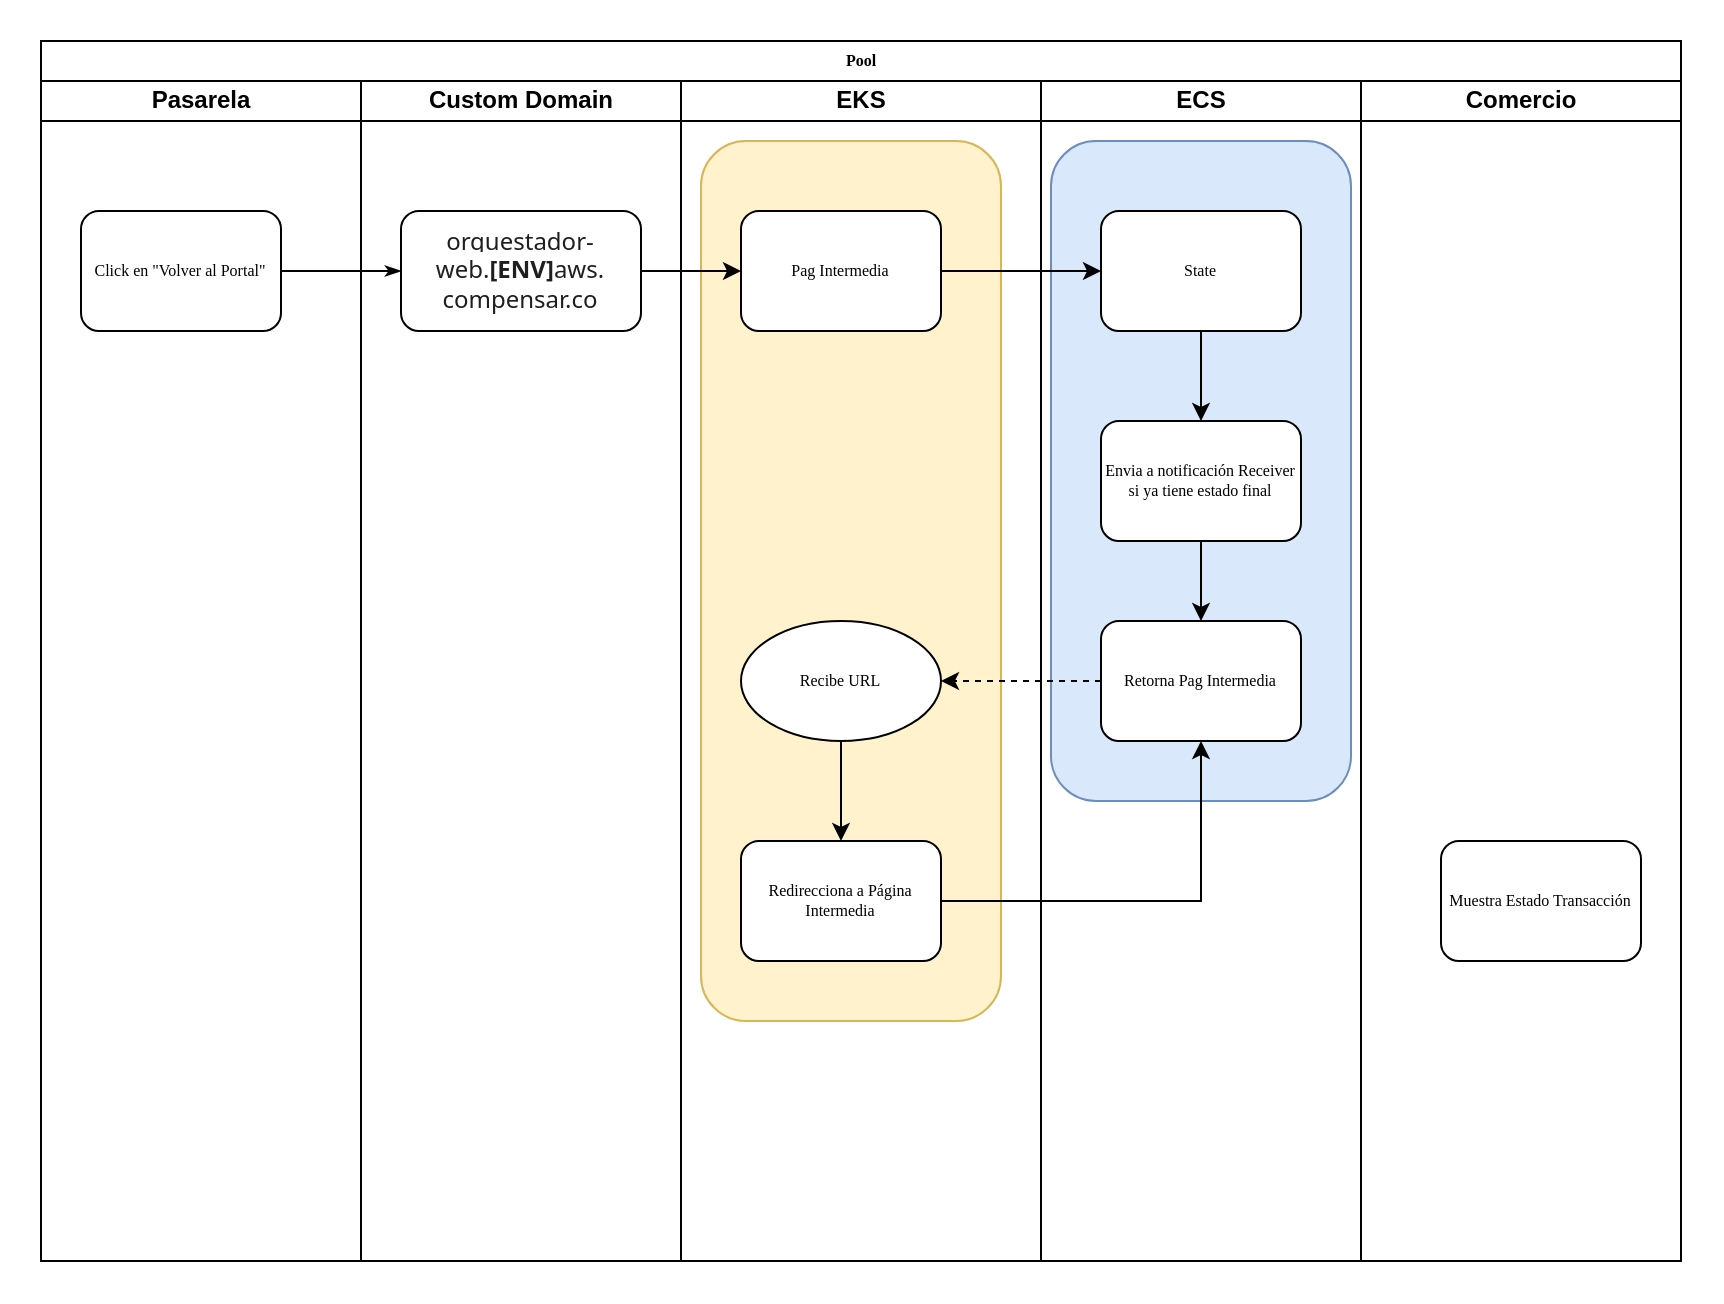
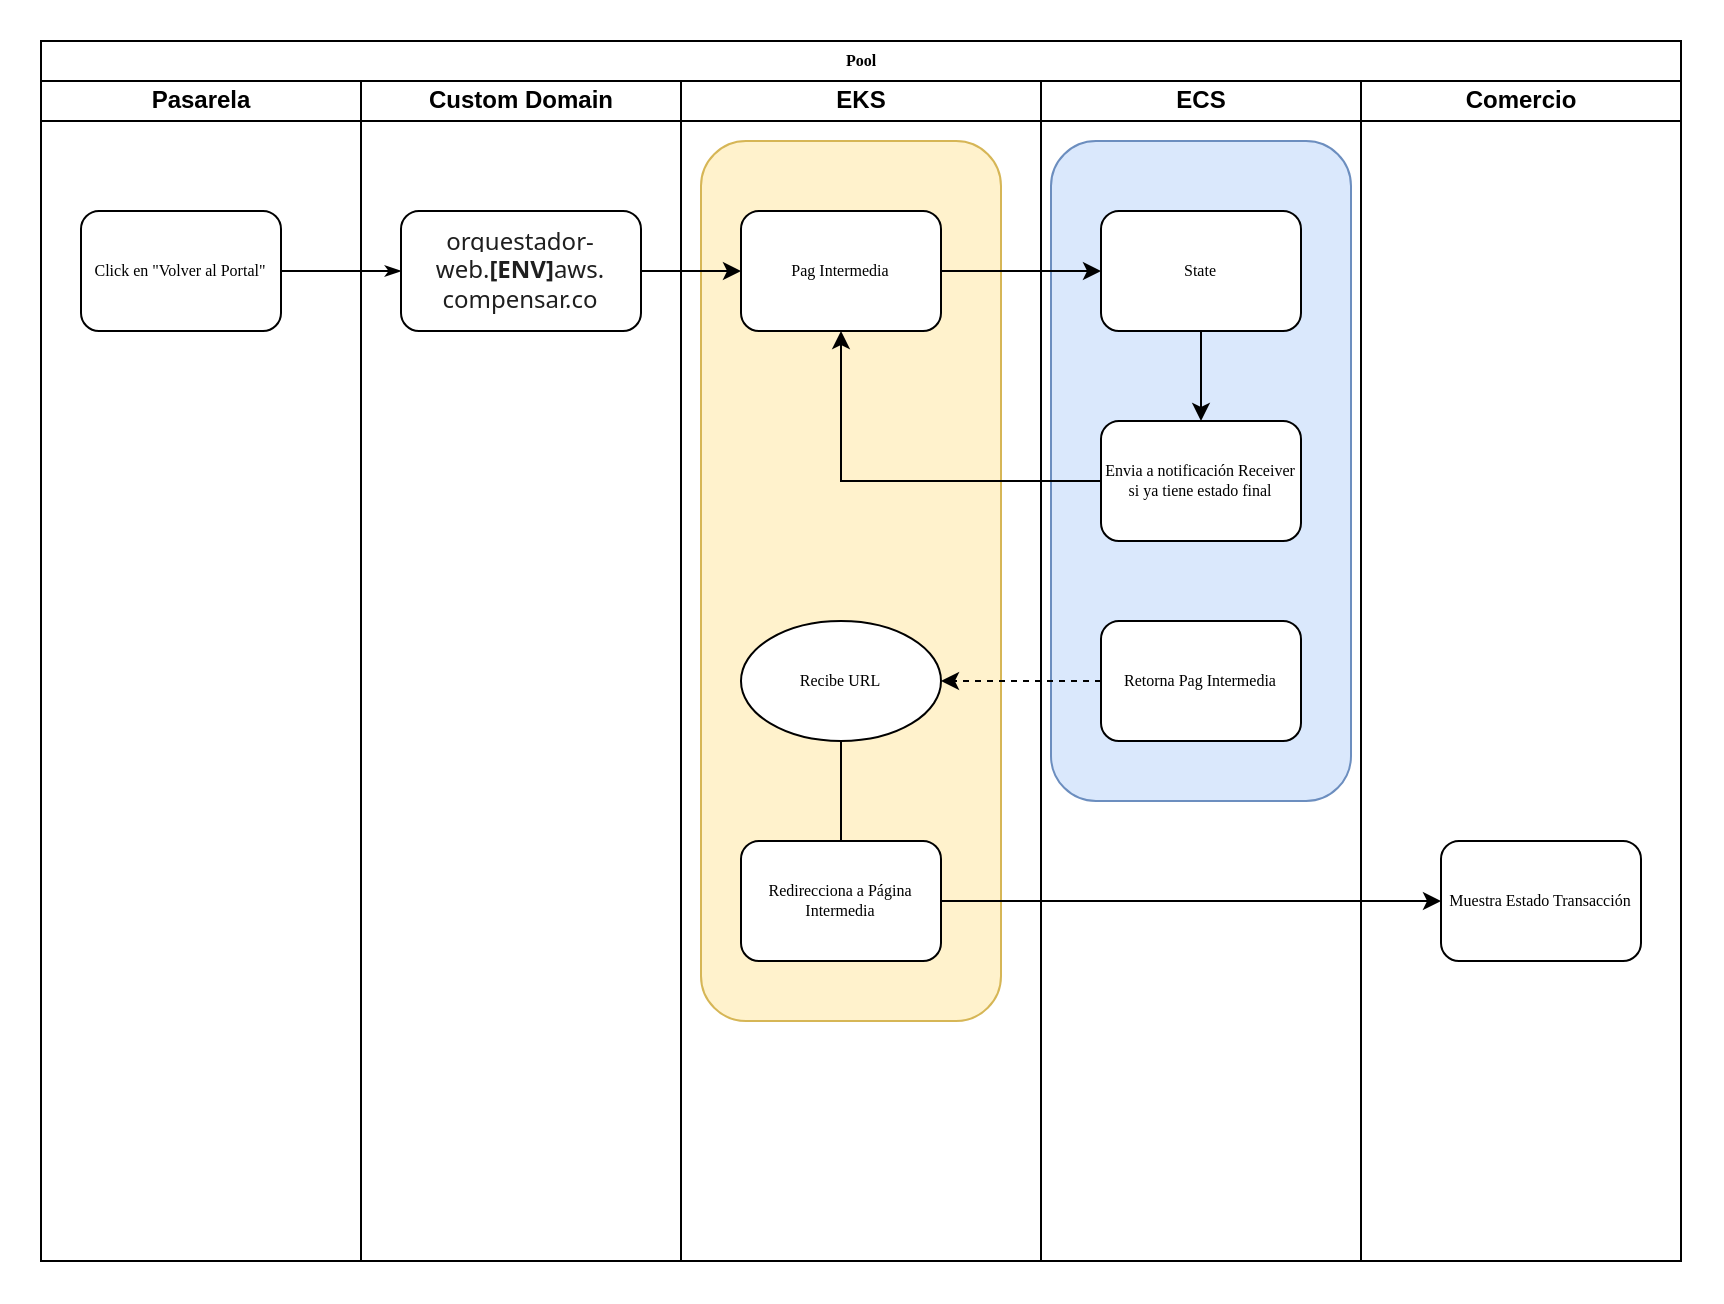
edge "Envia a notificación Receiver si ya tiene estado final" -> "Retorna Pag Intermedia": now "Envia a notificación Receiver si ya tiene estado final" -> "Pag Intermedia"
edge "Recibe URL" -> "Redirecciona a Página Intermedia": arrowhead classic -> none
edge "Redirecciona a Página Intermedia" -> "Retorna Pag Intermedia": now "Redirecciona a Página Intermedia" -> "Muestra Estado Transacción"
